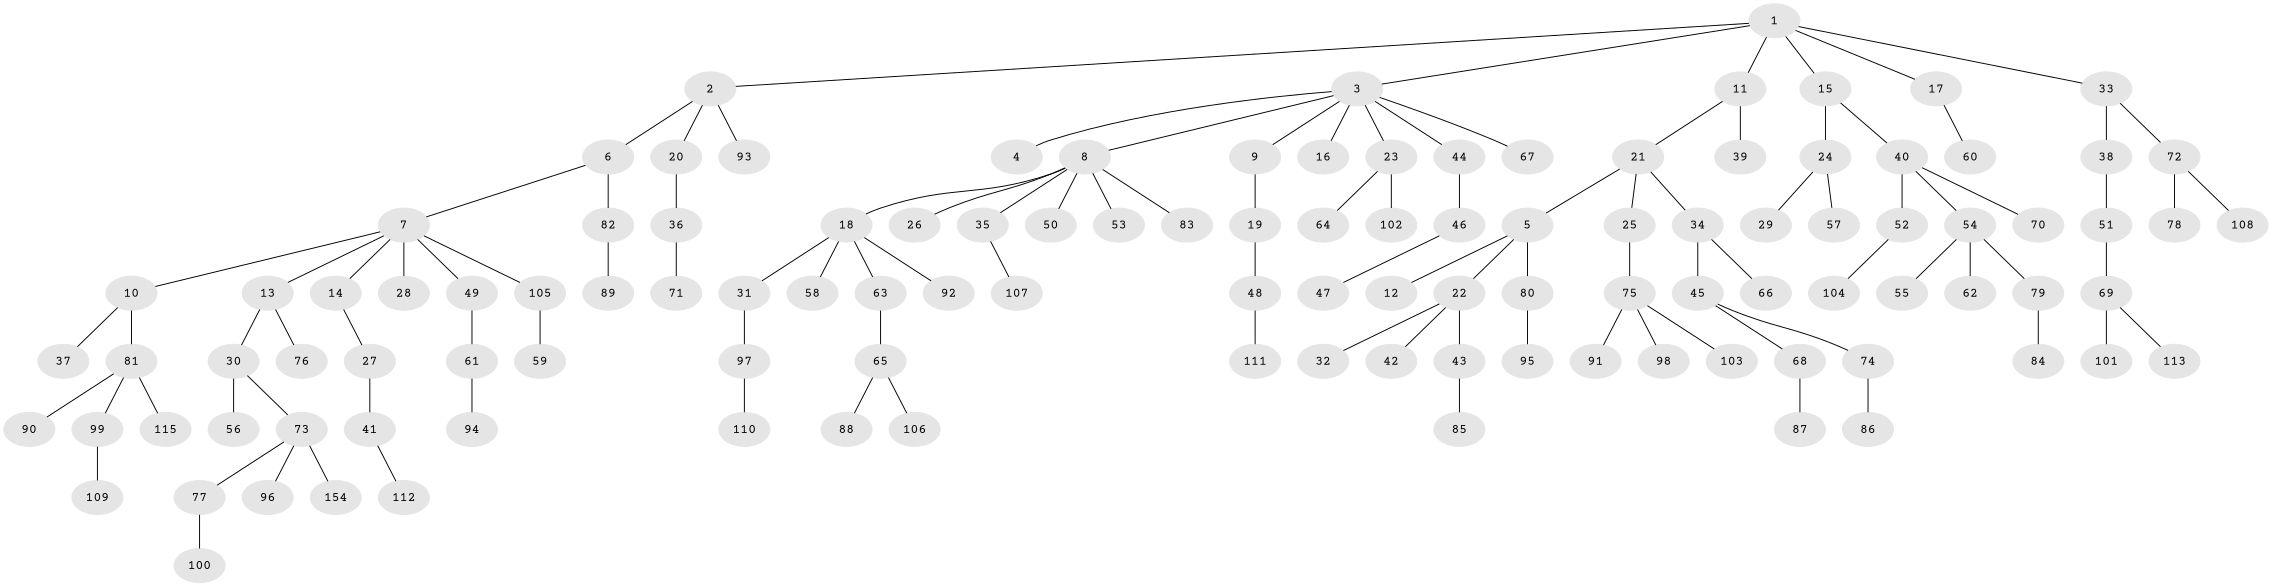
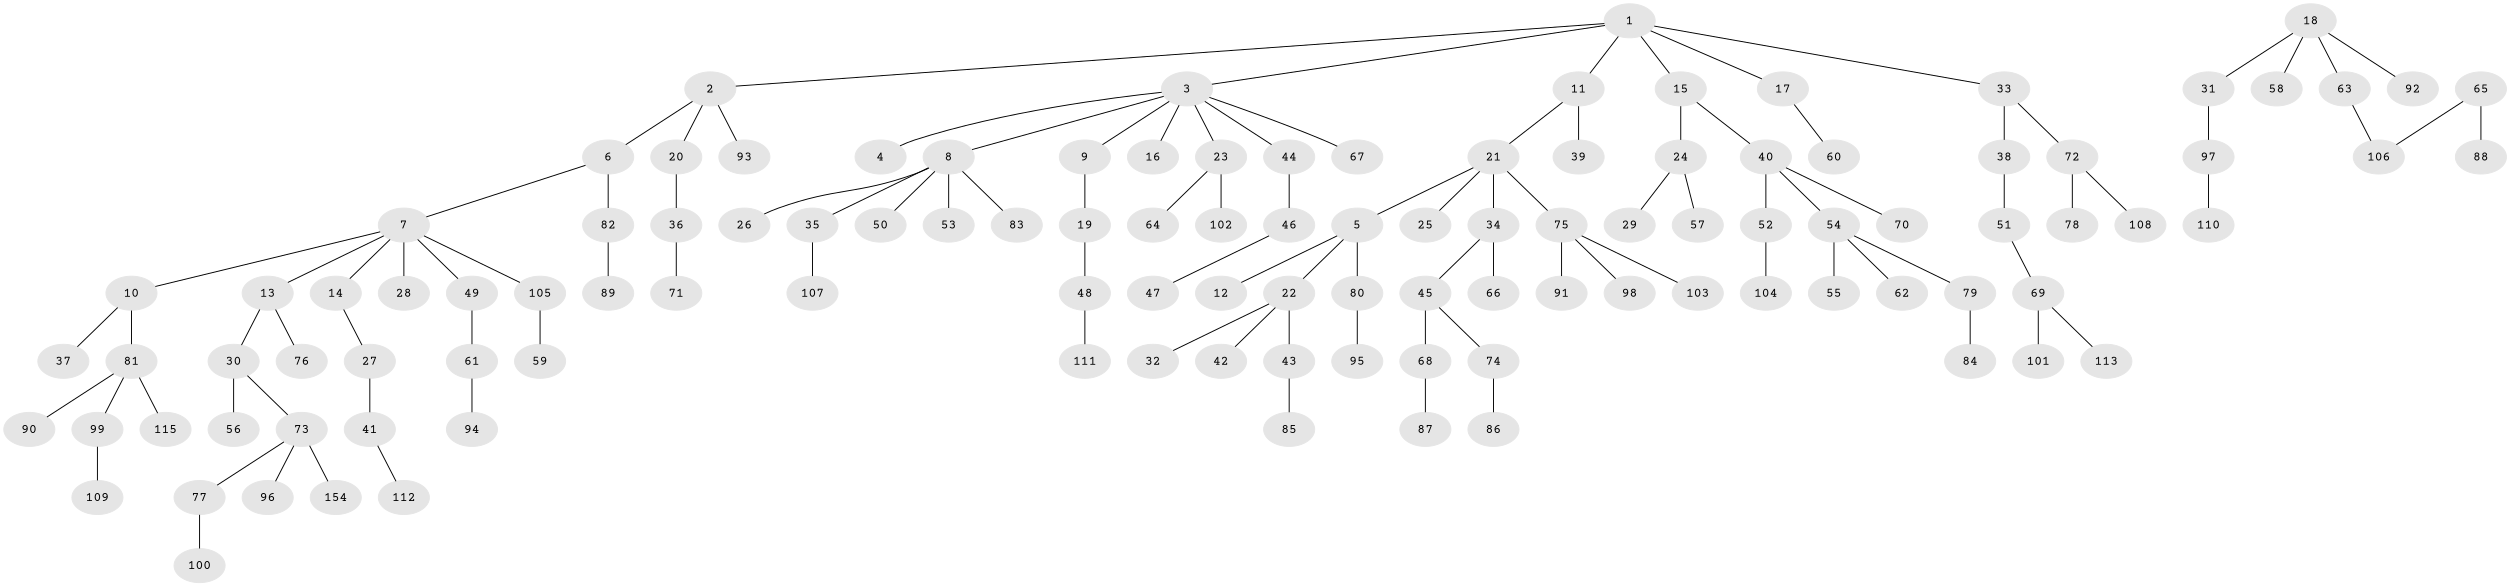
edge "8" -- "18": removed
edge "25" -- "75": now "21" -- "75"
edge "63" -- "65": now "63" -- "106"
